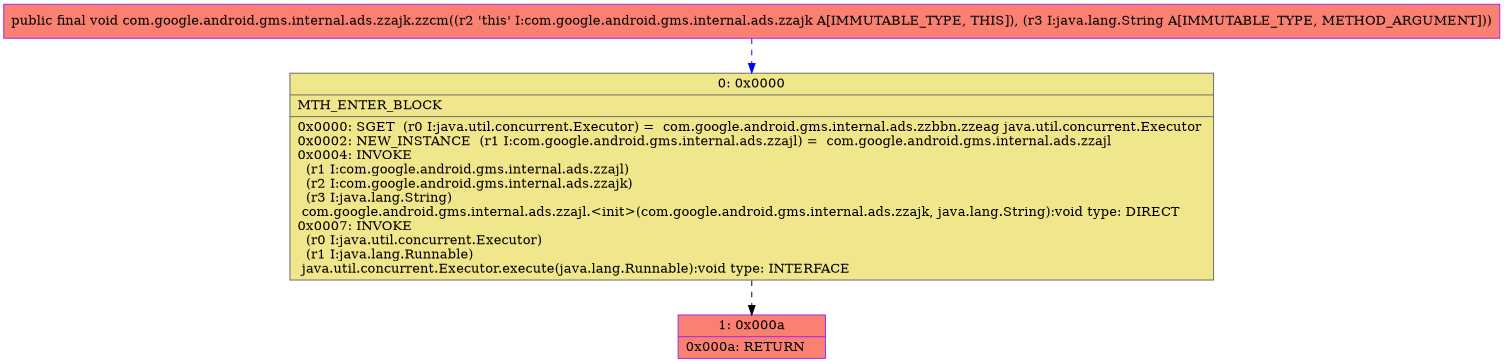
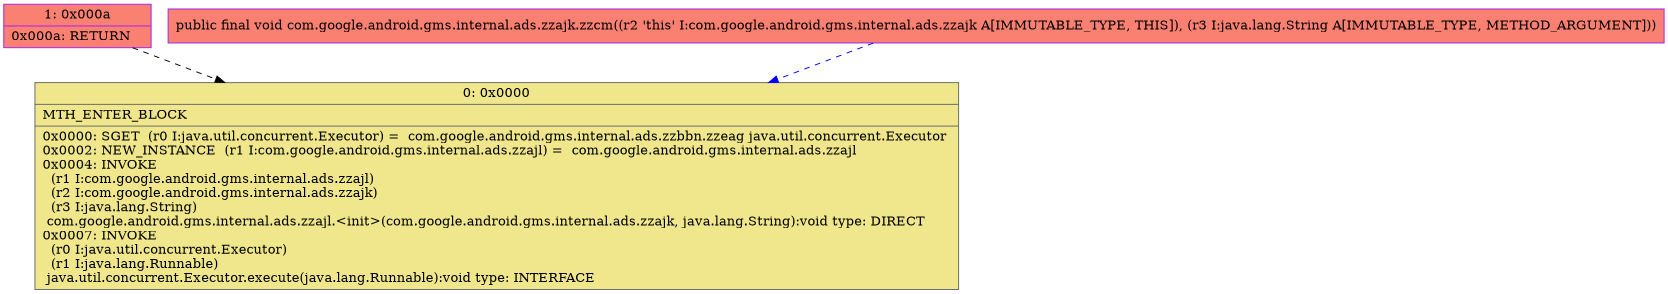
edge "0: 0x0000" -> "1: 0x000a": reversed
